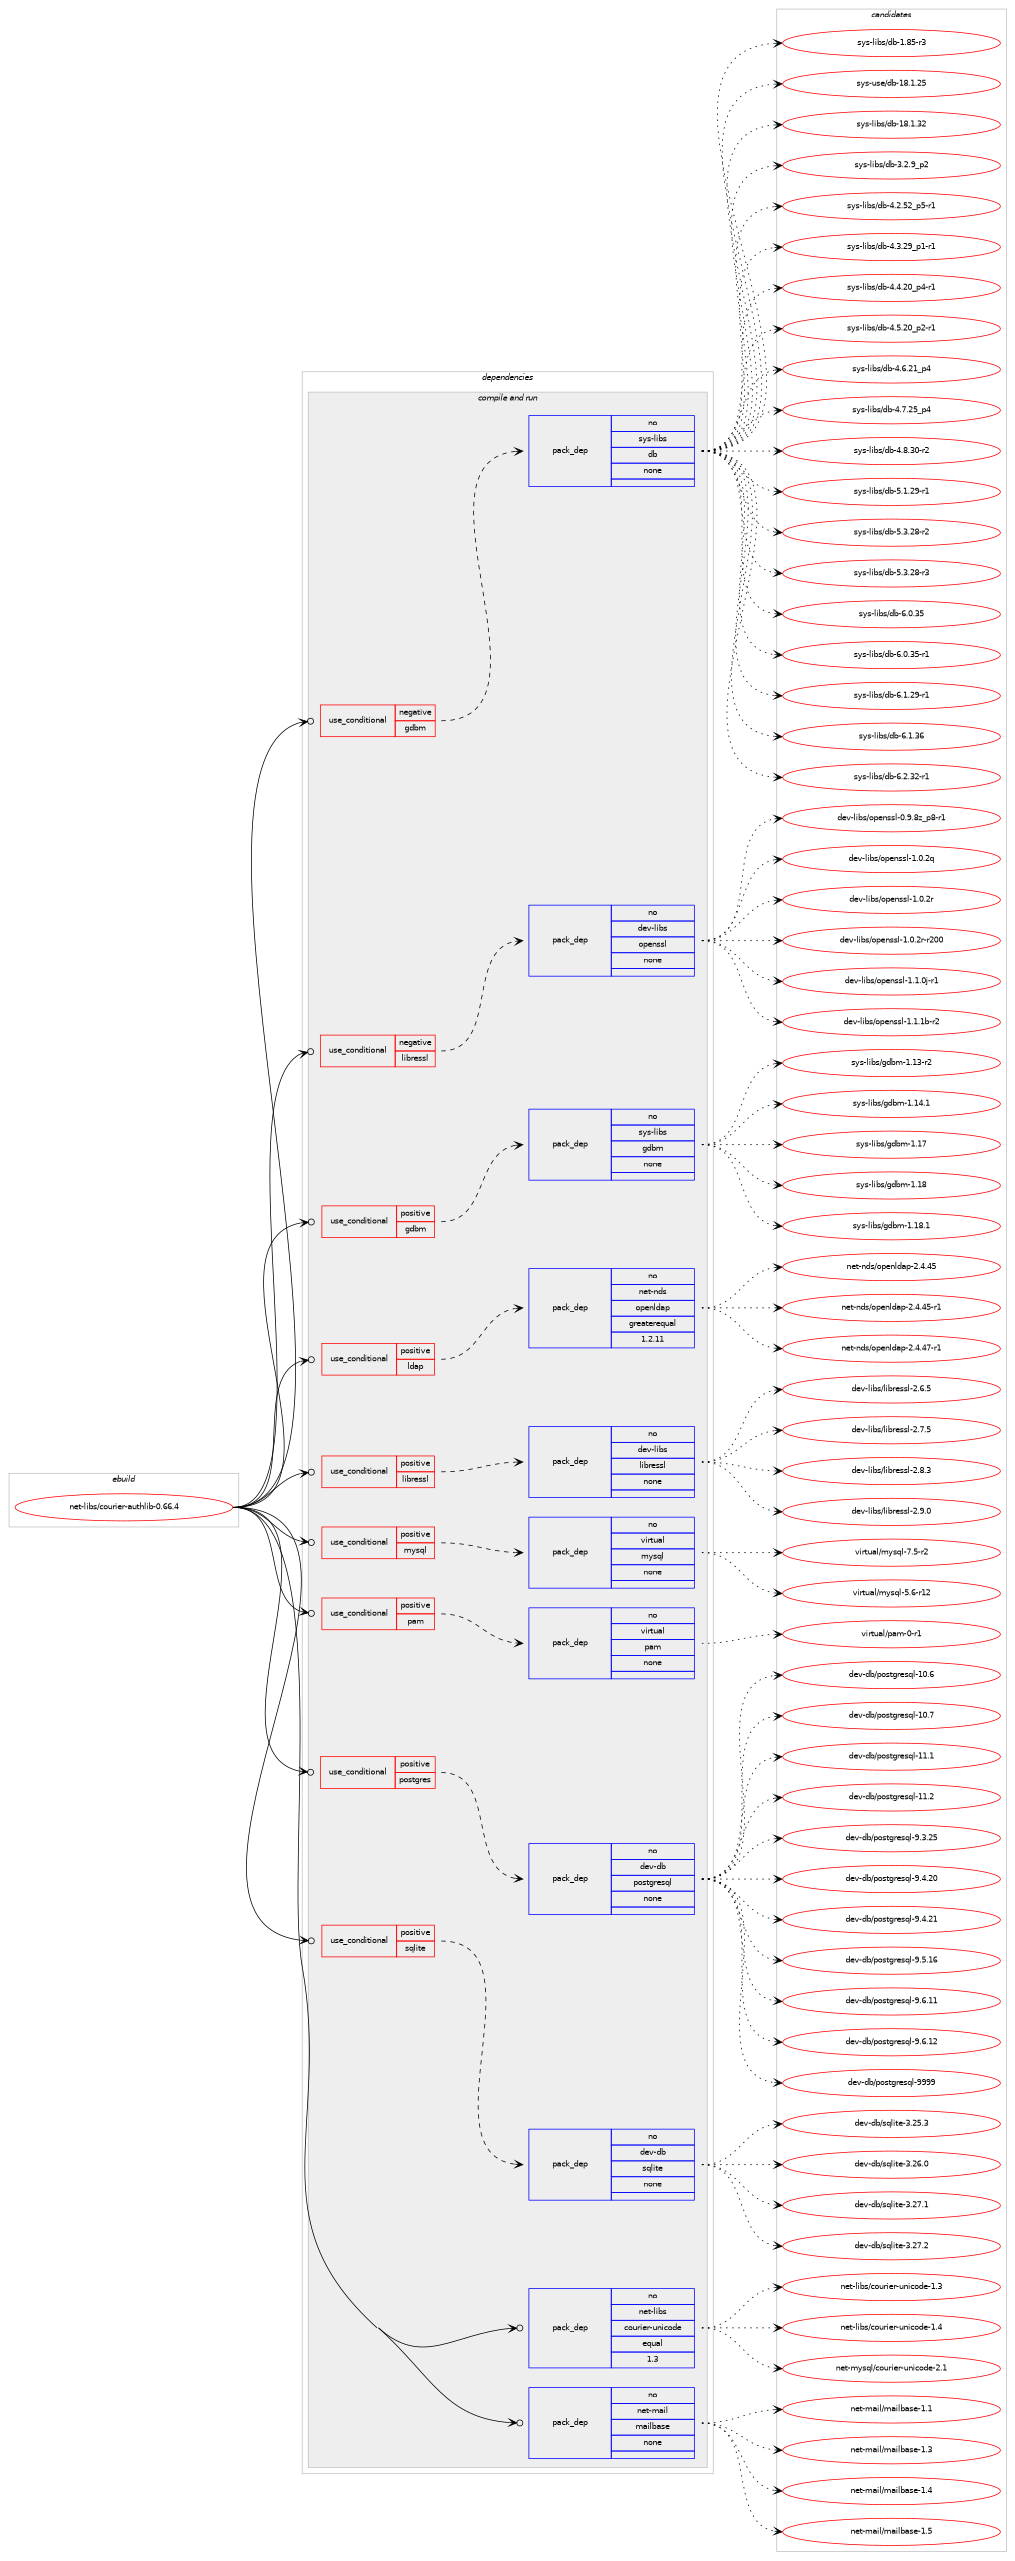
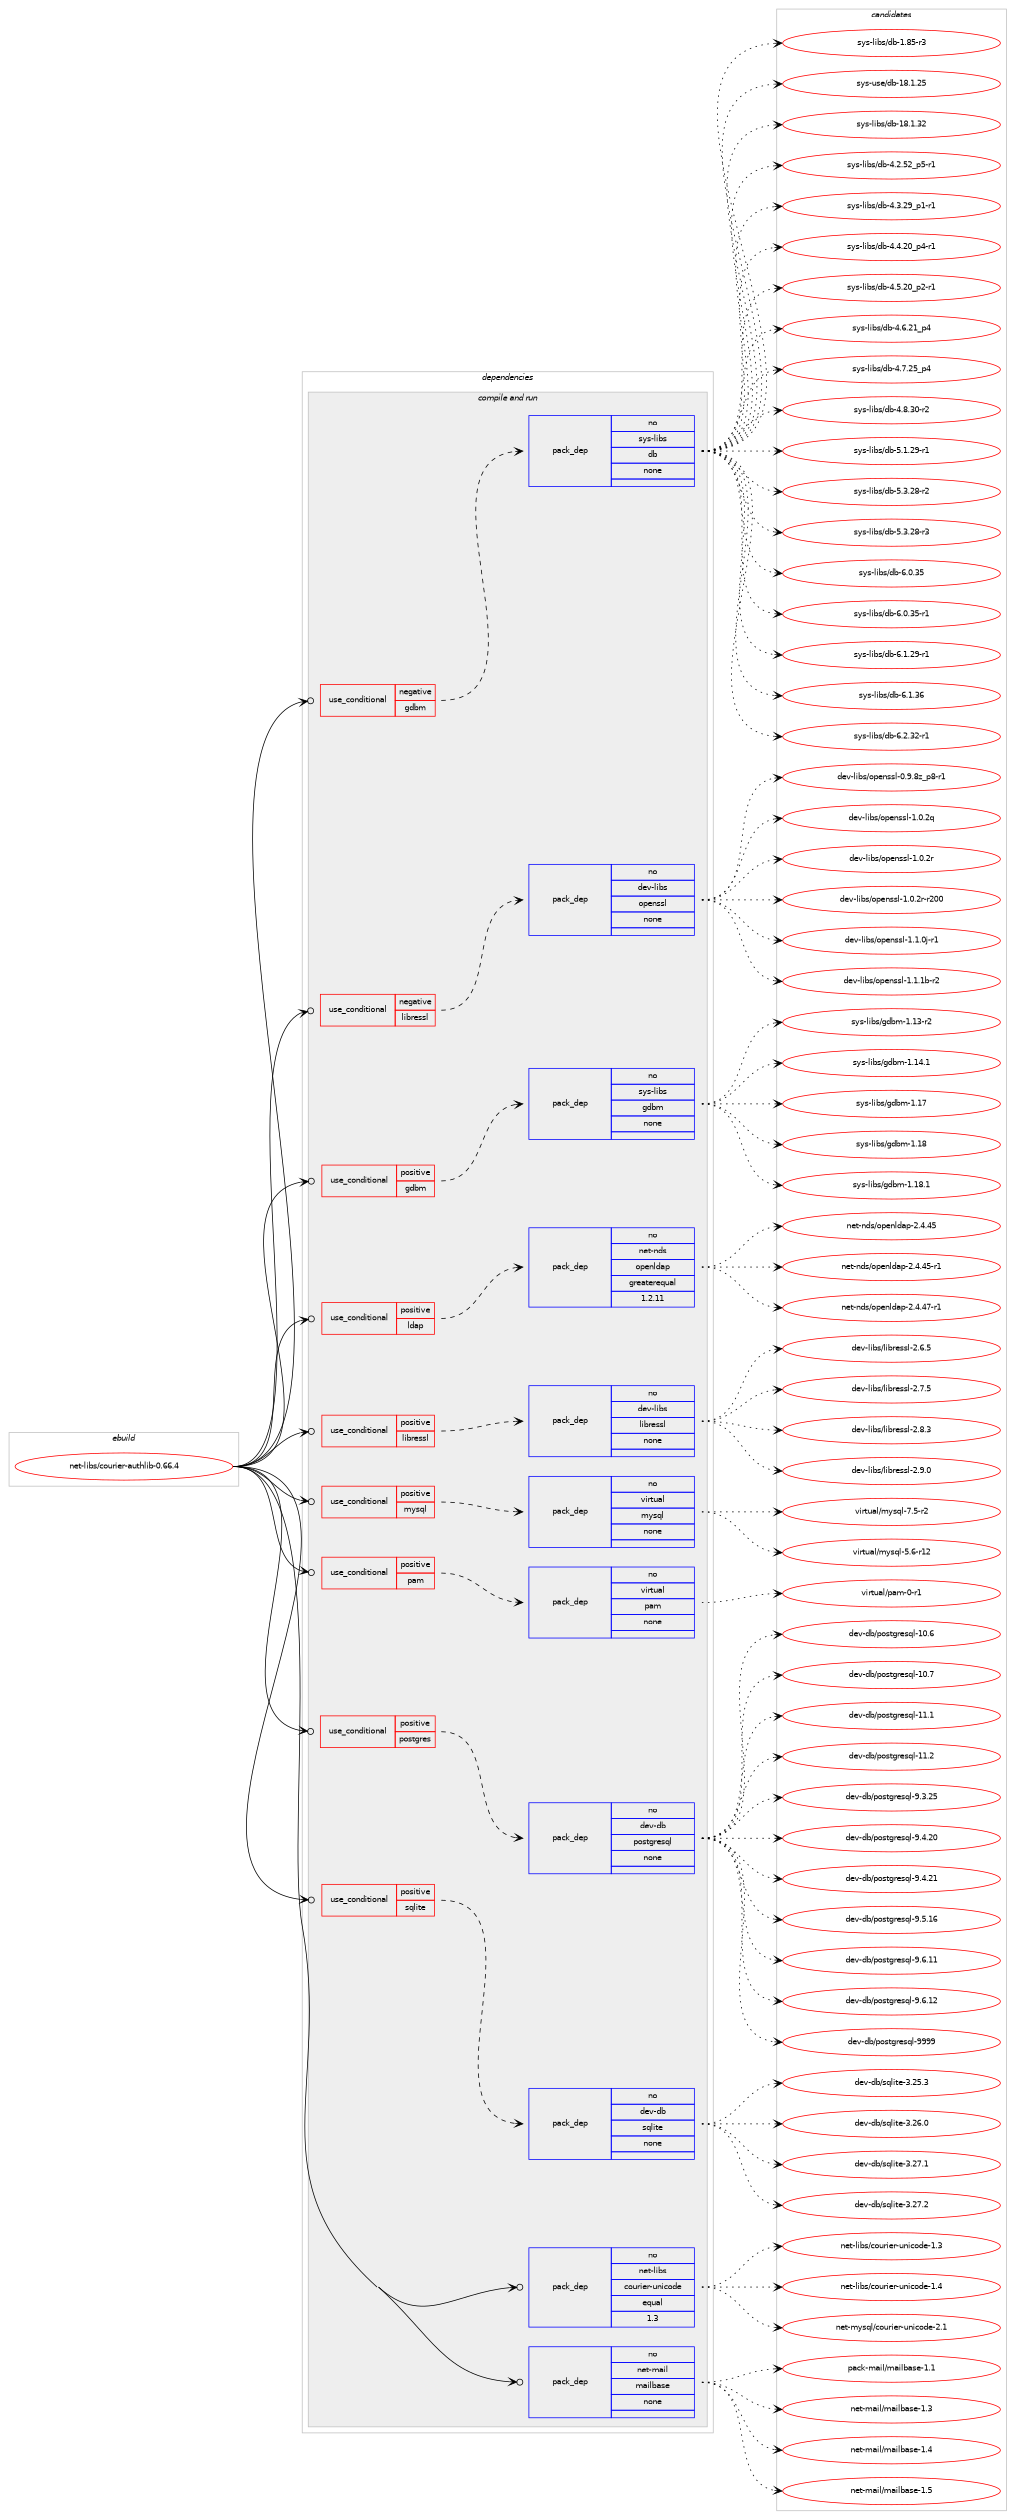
node "sys-libs/db-3.2.9_p2": removed
node "net-mail/mailbase-1.1": label "net-mail/mailbase-1.1" -> "pack-mail/mailbase-1.1"
